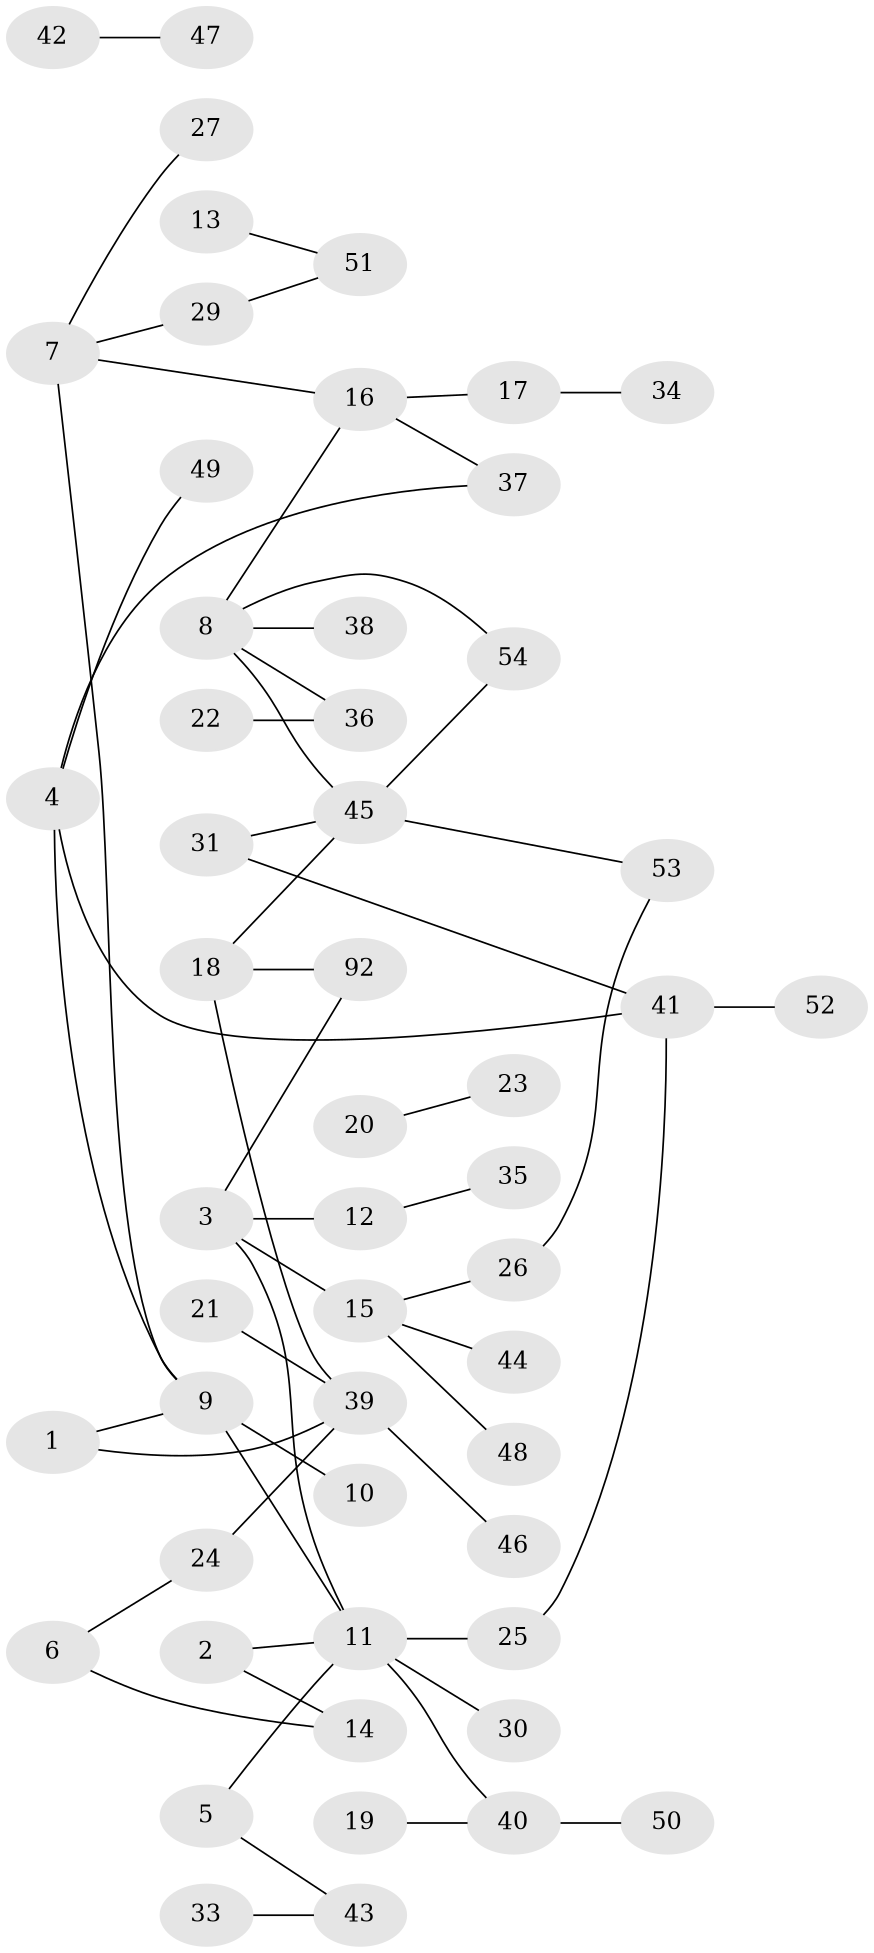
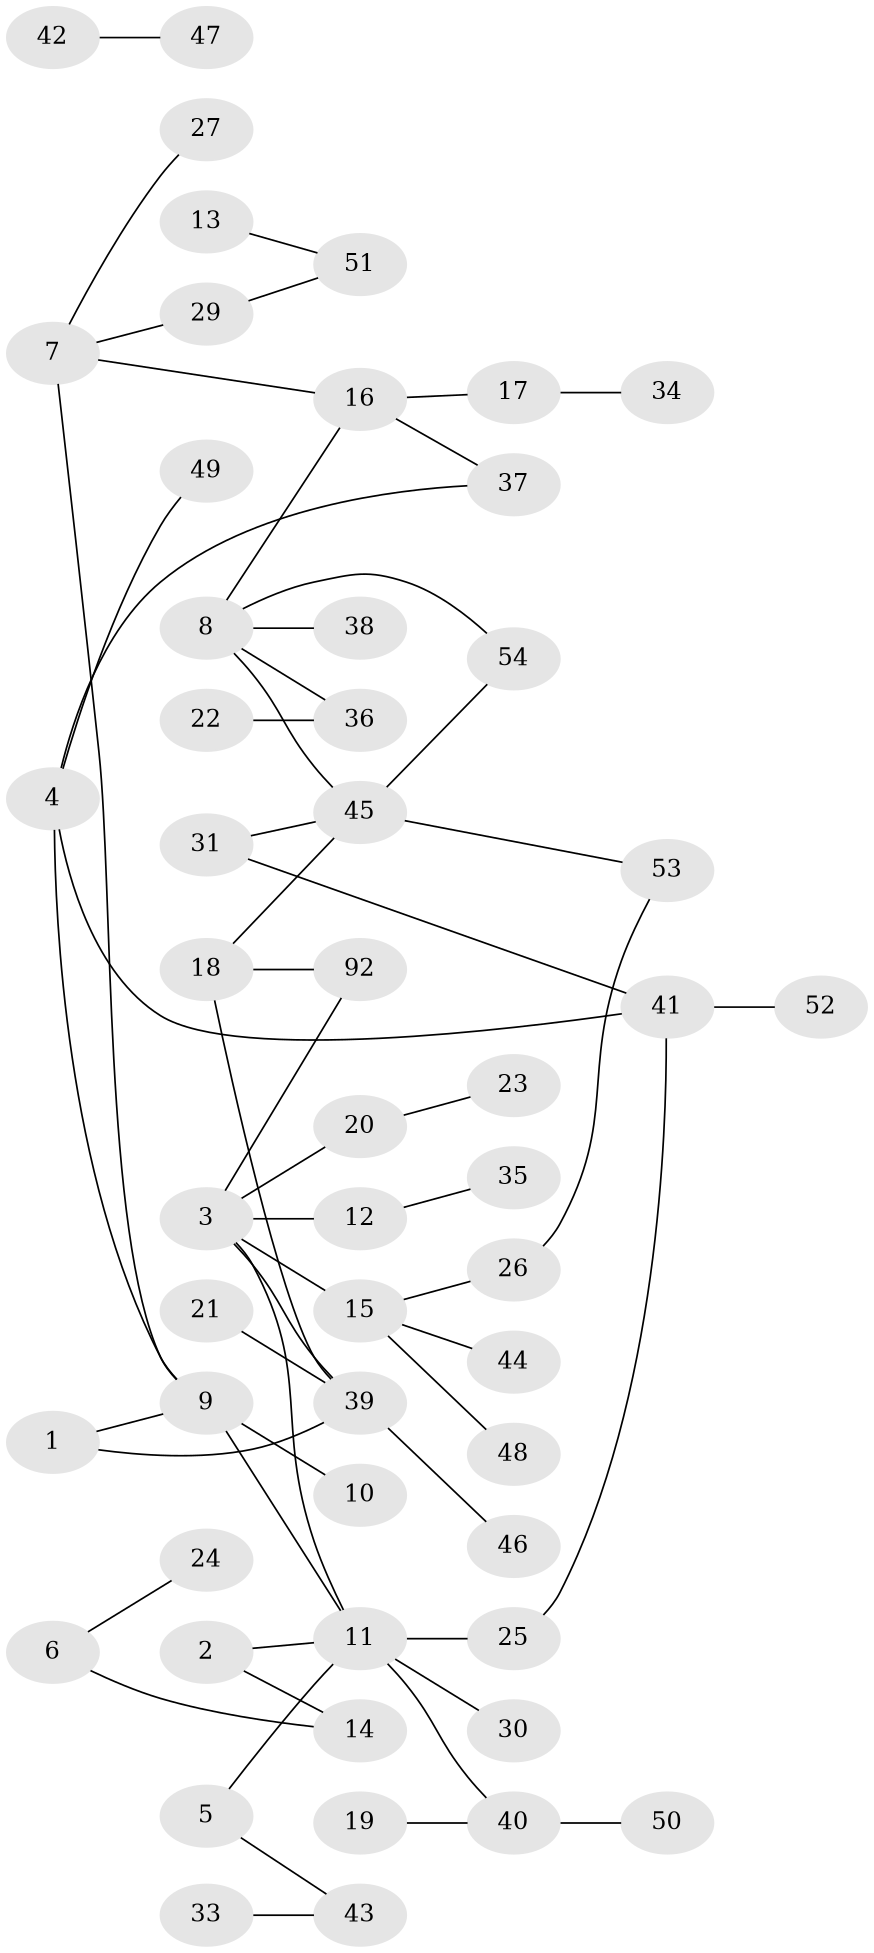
edge "20" -- "3": added
edge "39" -- "24": now "39" -- "3"
